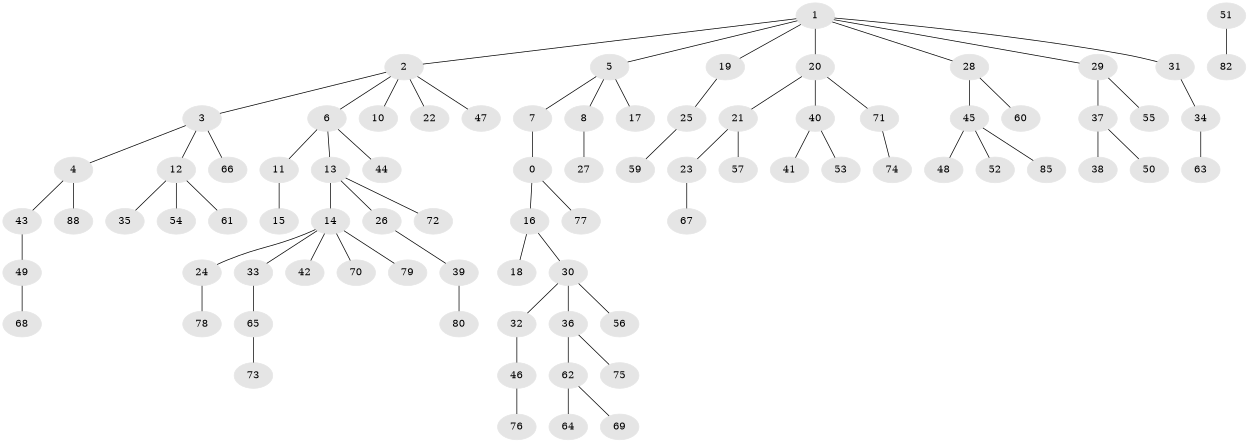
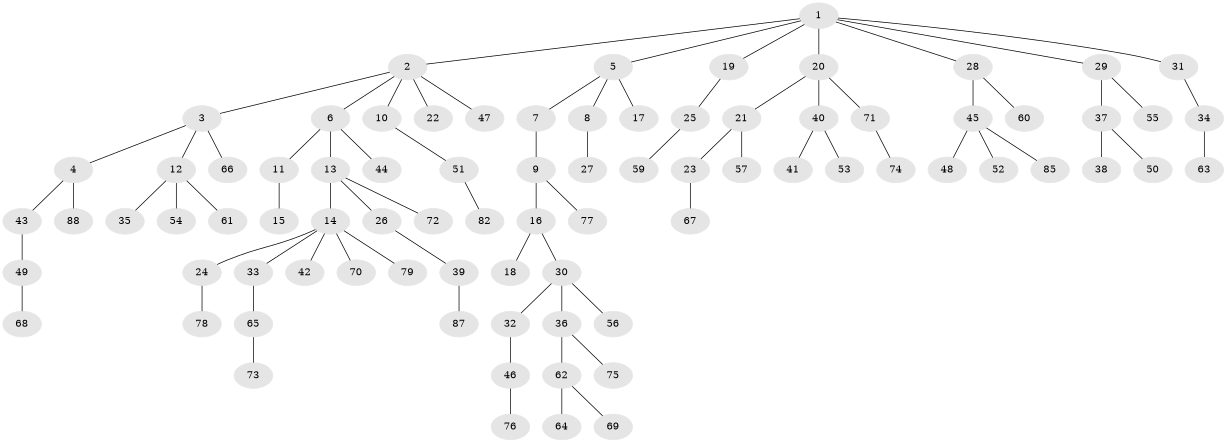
edge "10" -- "51": added
node "0": label "0" -> "9"
node "80": label "80" -> "87"
